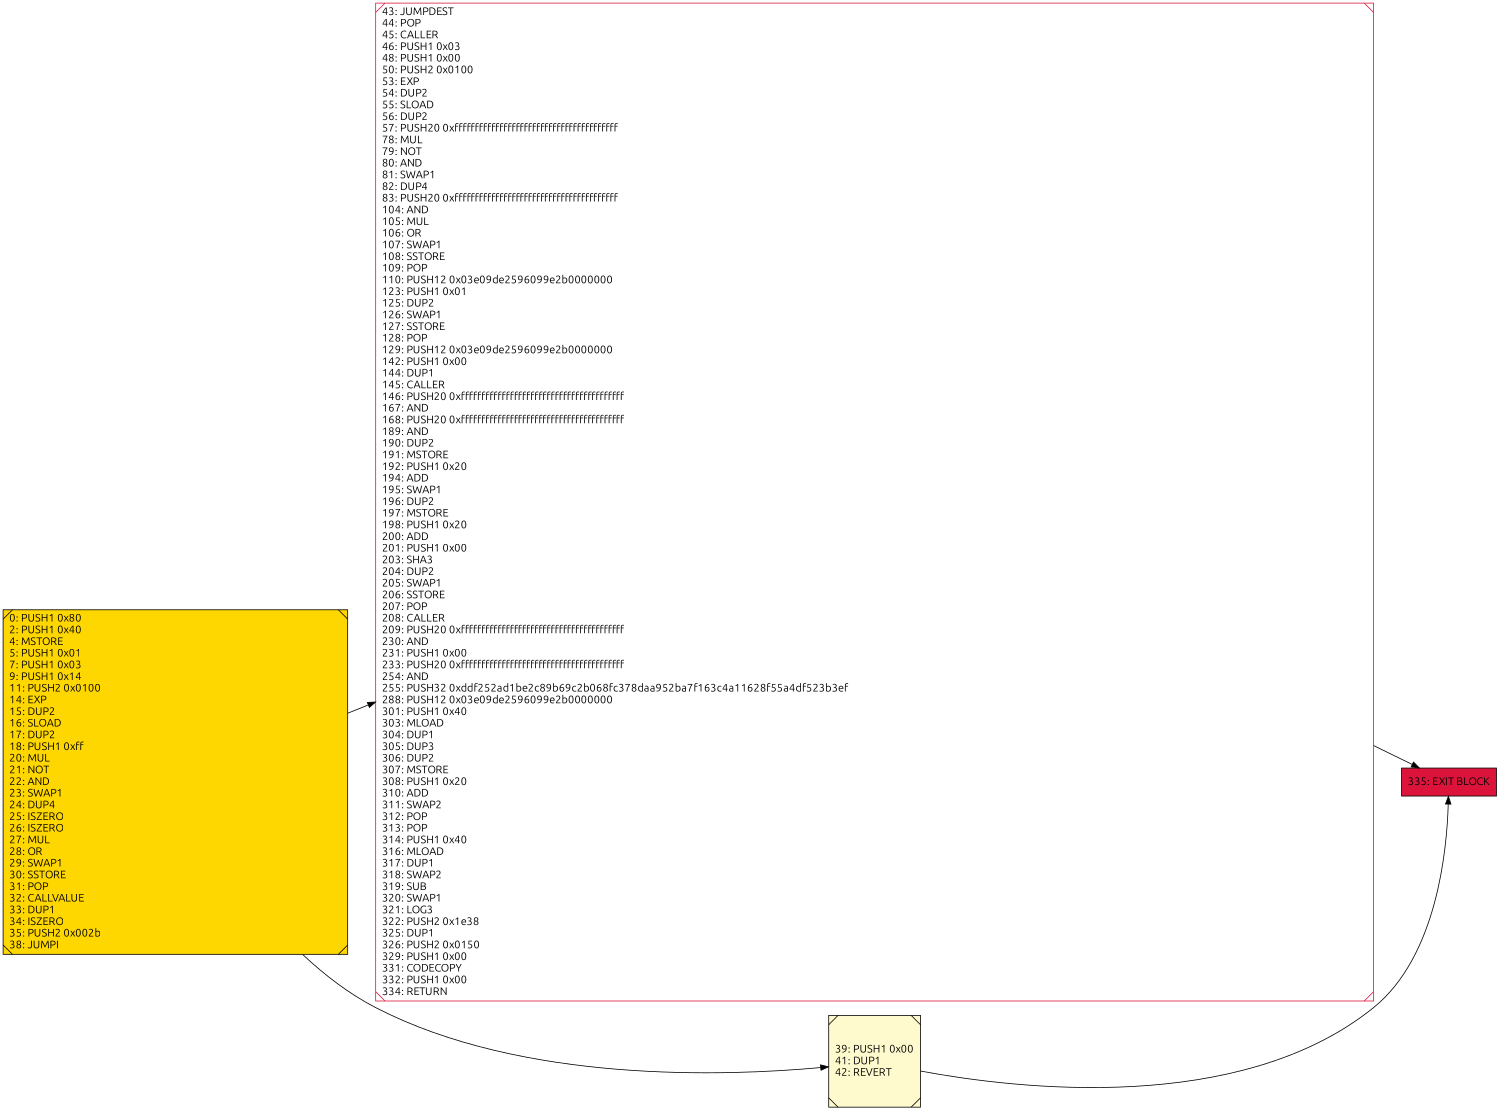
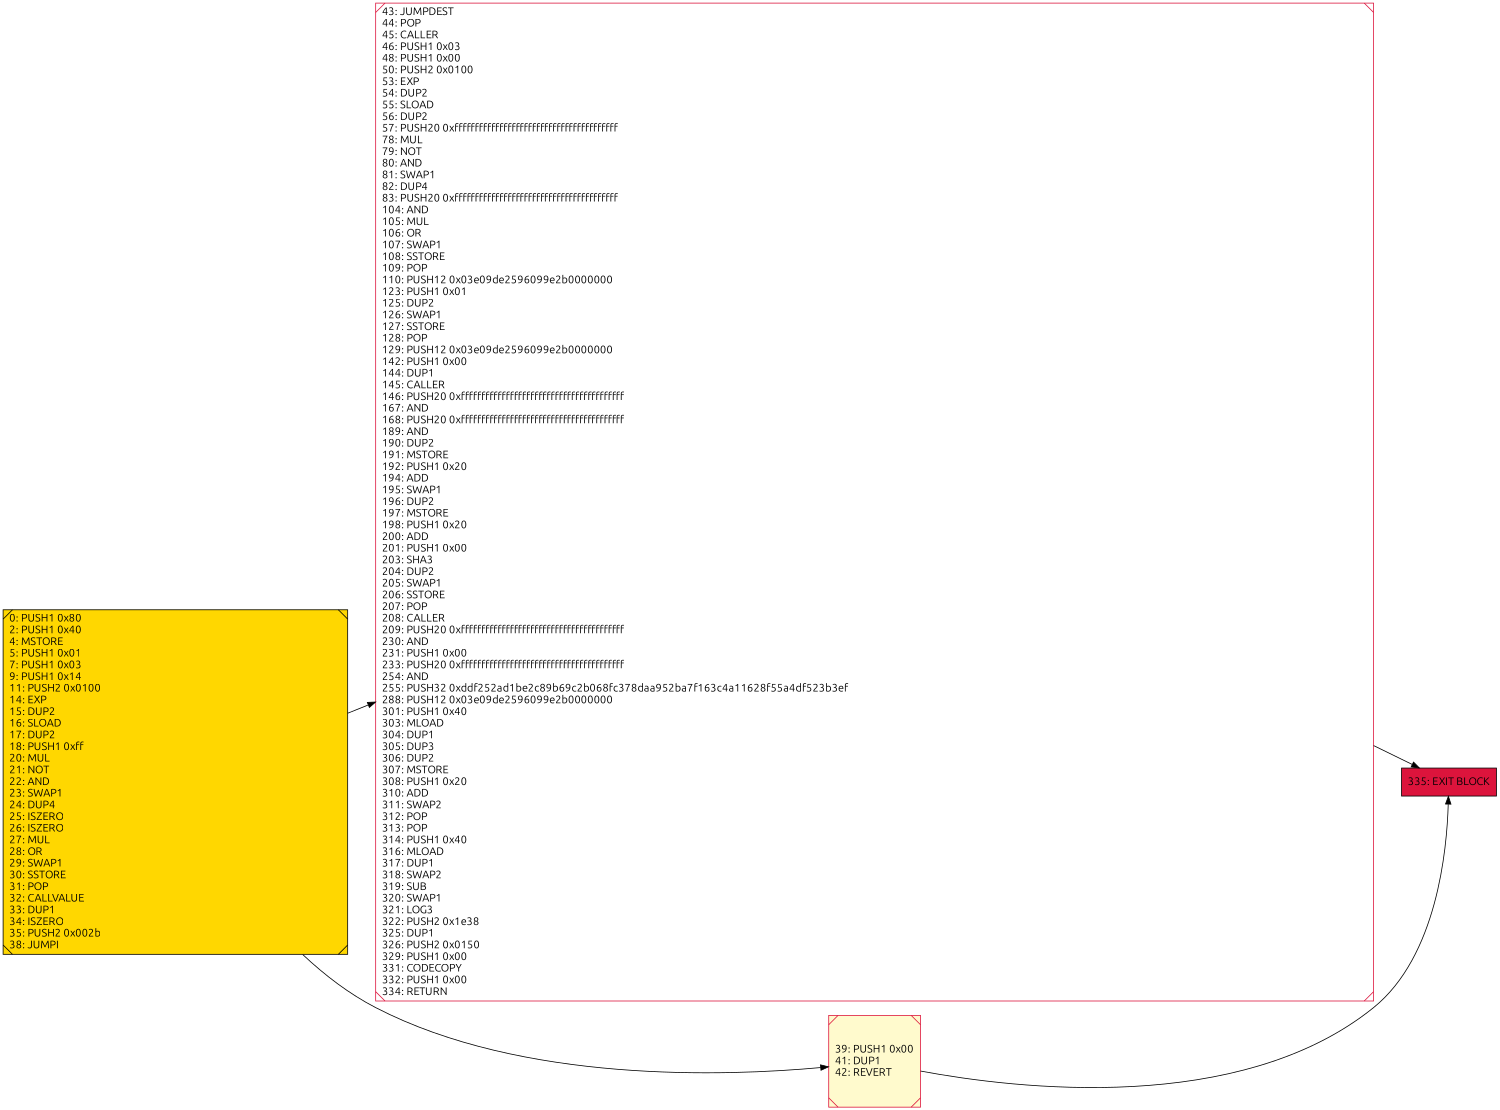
node "39: PUSH1 0x00 41: DUP1 42: REVERT": color black -> crimson
